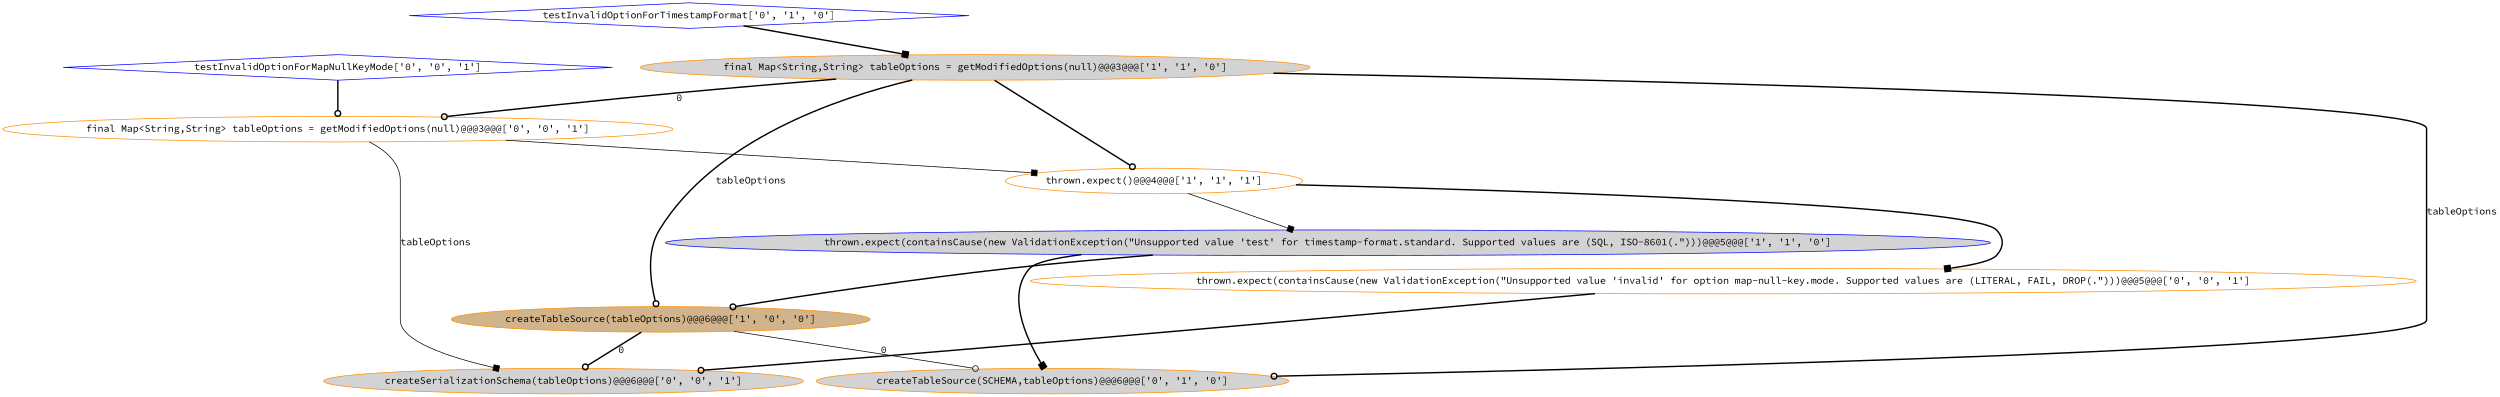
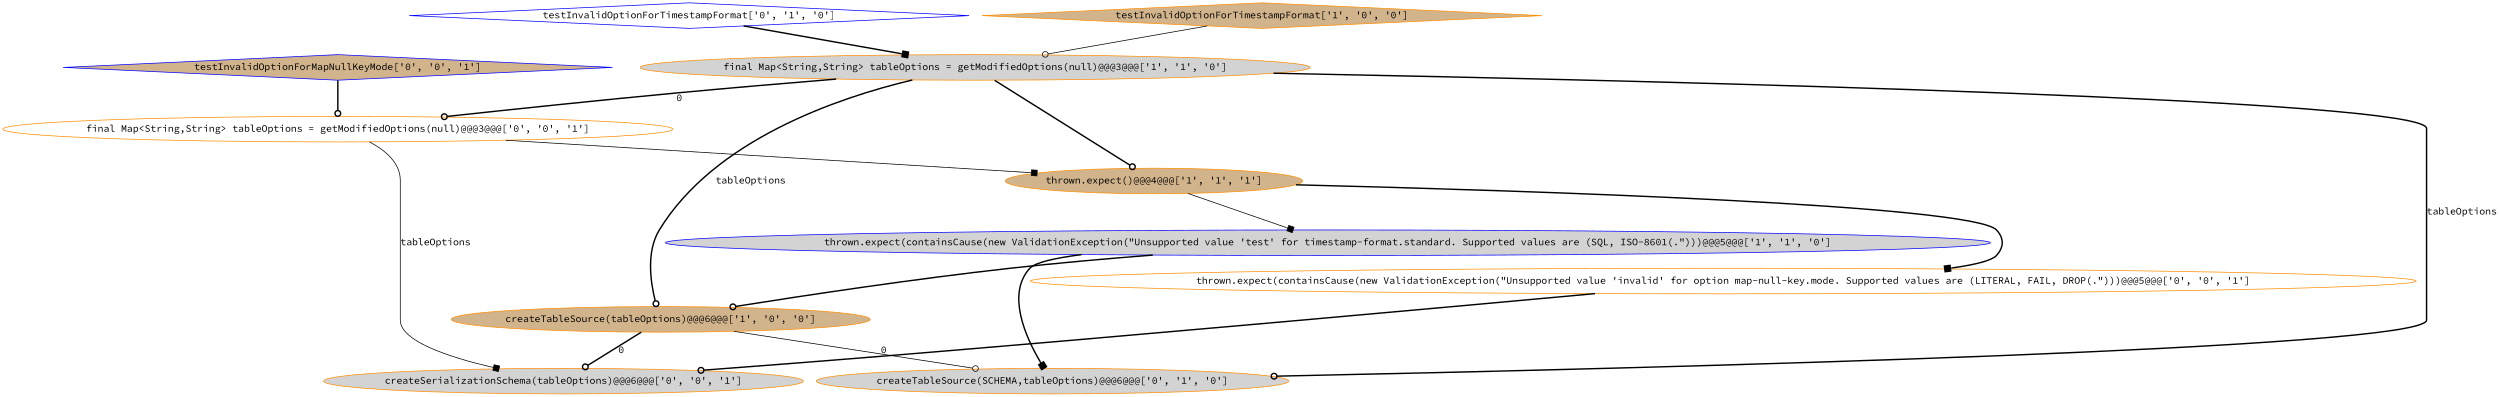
node "testInvalidOptionForTimestampFormat['1', '0', '0']": added
node "testInvalidOptionForMapNullKeyMode['0', '0', '1']": fillcolor white -> tan
node "thrown.expect()@@@4@@@['1', '1', '1']": fillcolor white -> tan
